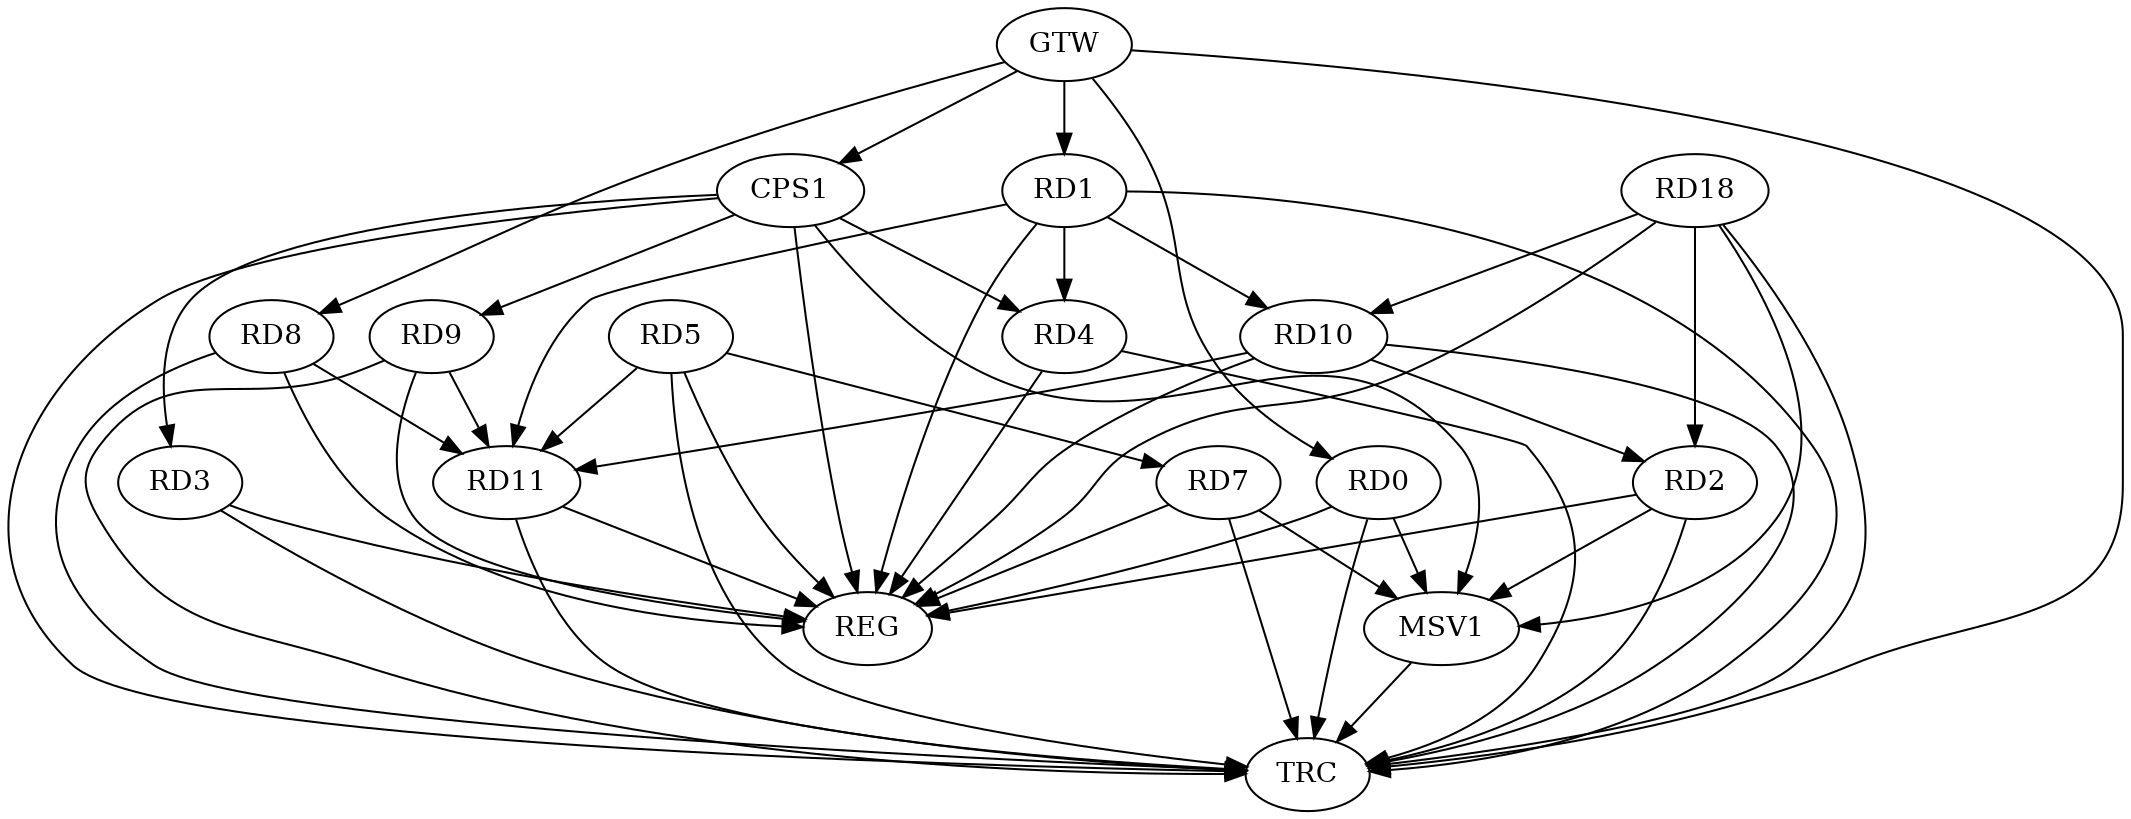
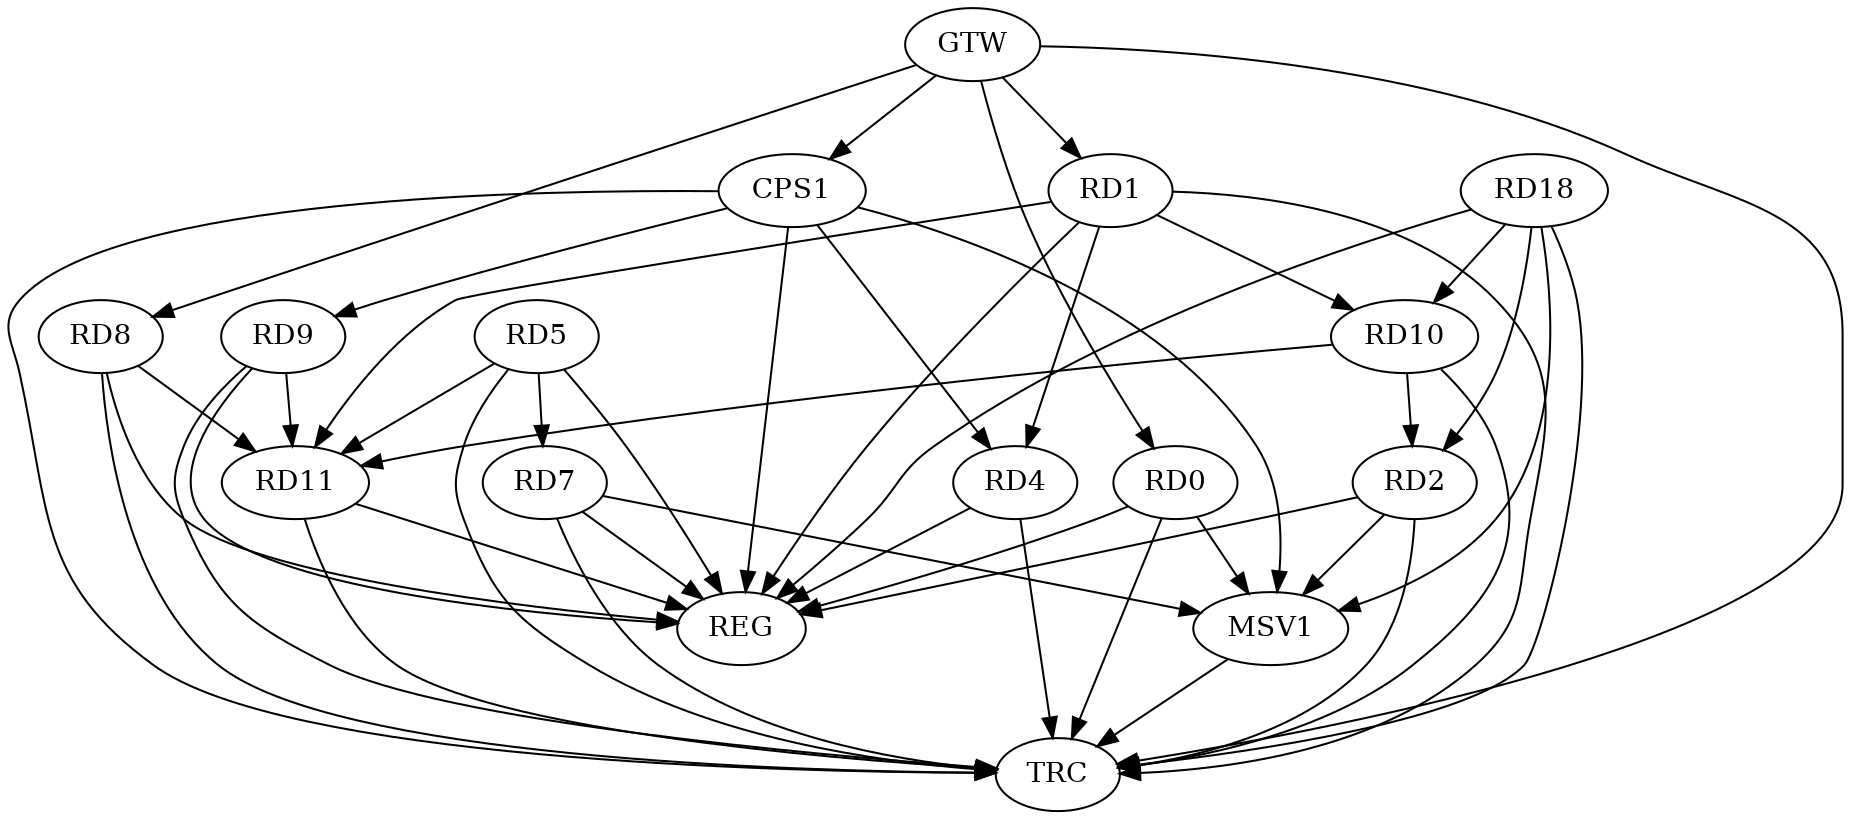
edge "RD10" -> "REG": removed
node "RD3": removed
